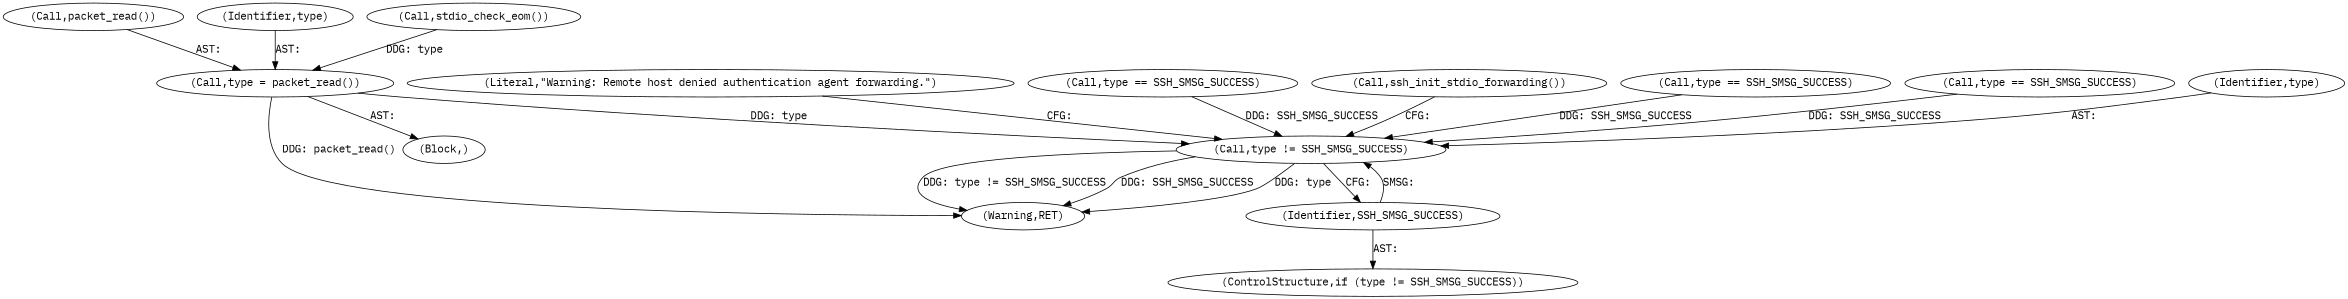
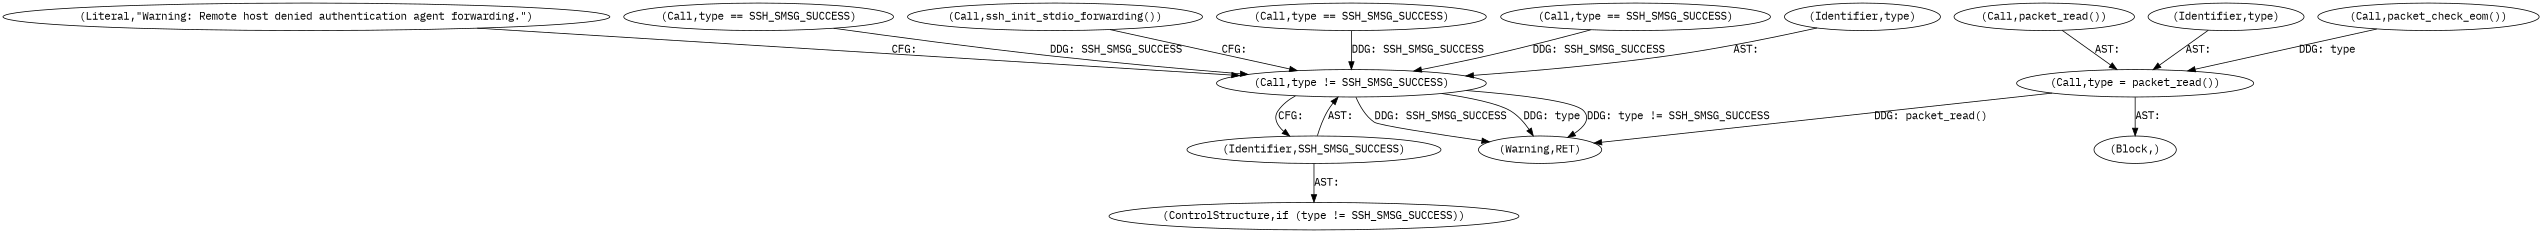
node "(Call,stdio_check_eom())": label "(Call,stdio_check_eom())" -> "(Call,packet_check_eom())"
edge "(Call,type = packet_read())" -> "(Call,type != SSH_SMSG_SUCCESS)": removed, label "DDG: type"
edge "(Identifier,SSH_SMSG_SUCCESS)" -> "(Call,type != SSH_SMSG_SUCCESS)": label "SMSG: " -> "AST: "
